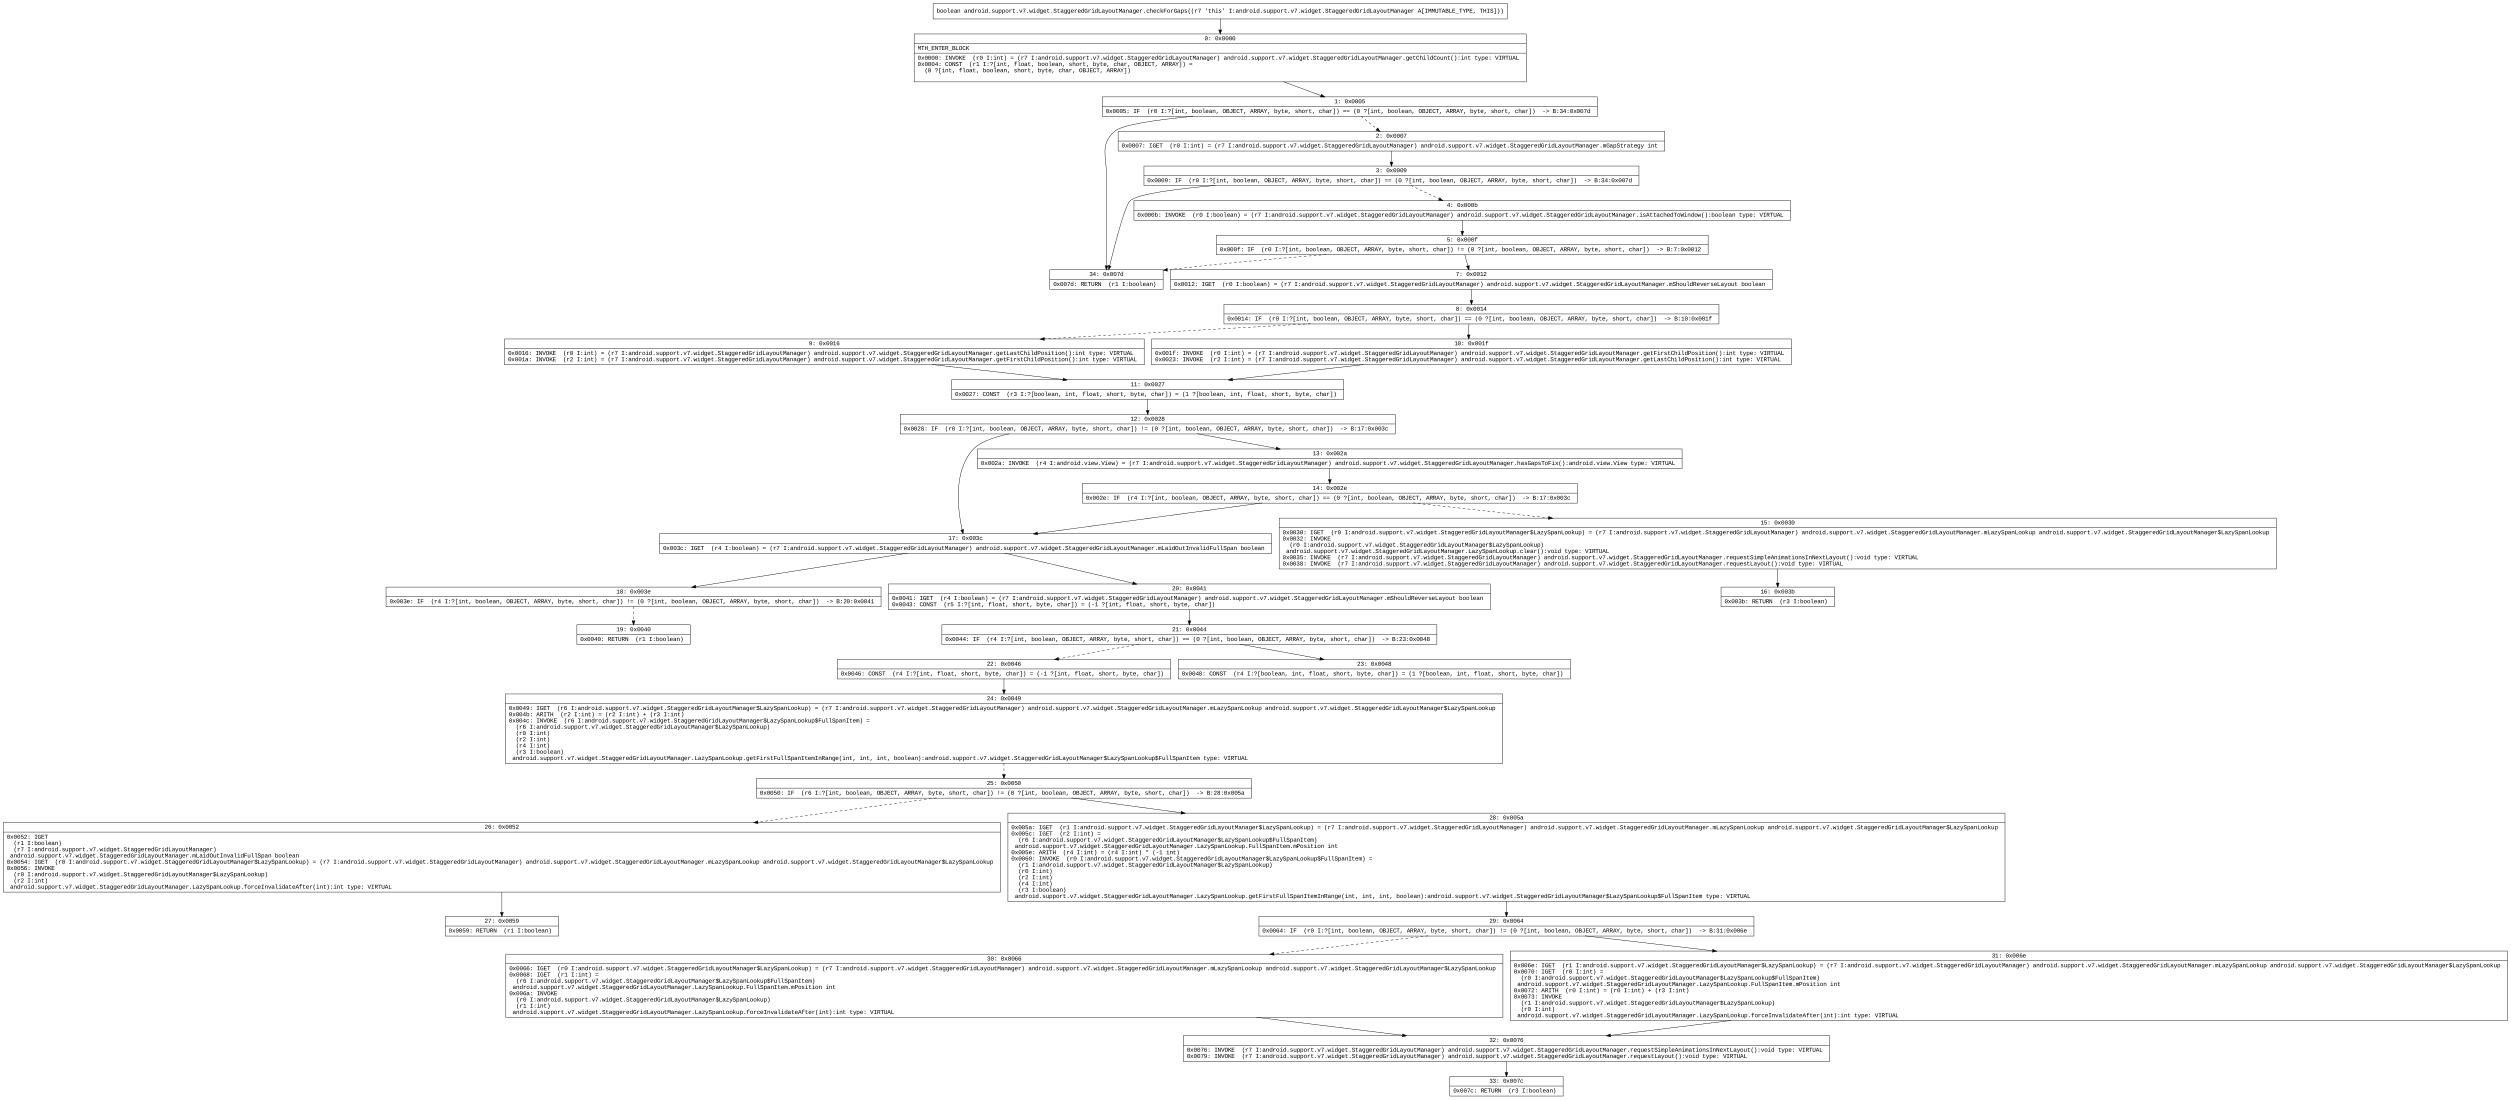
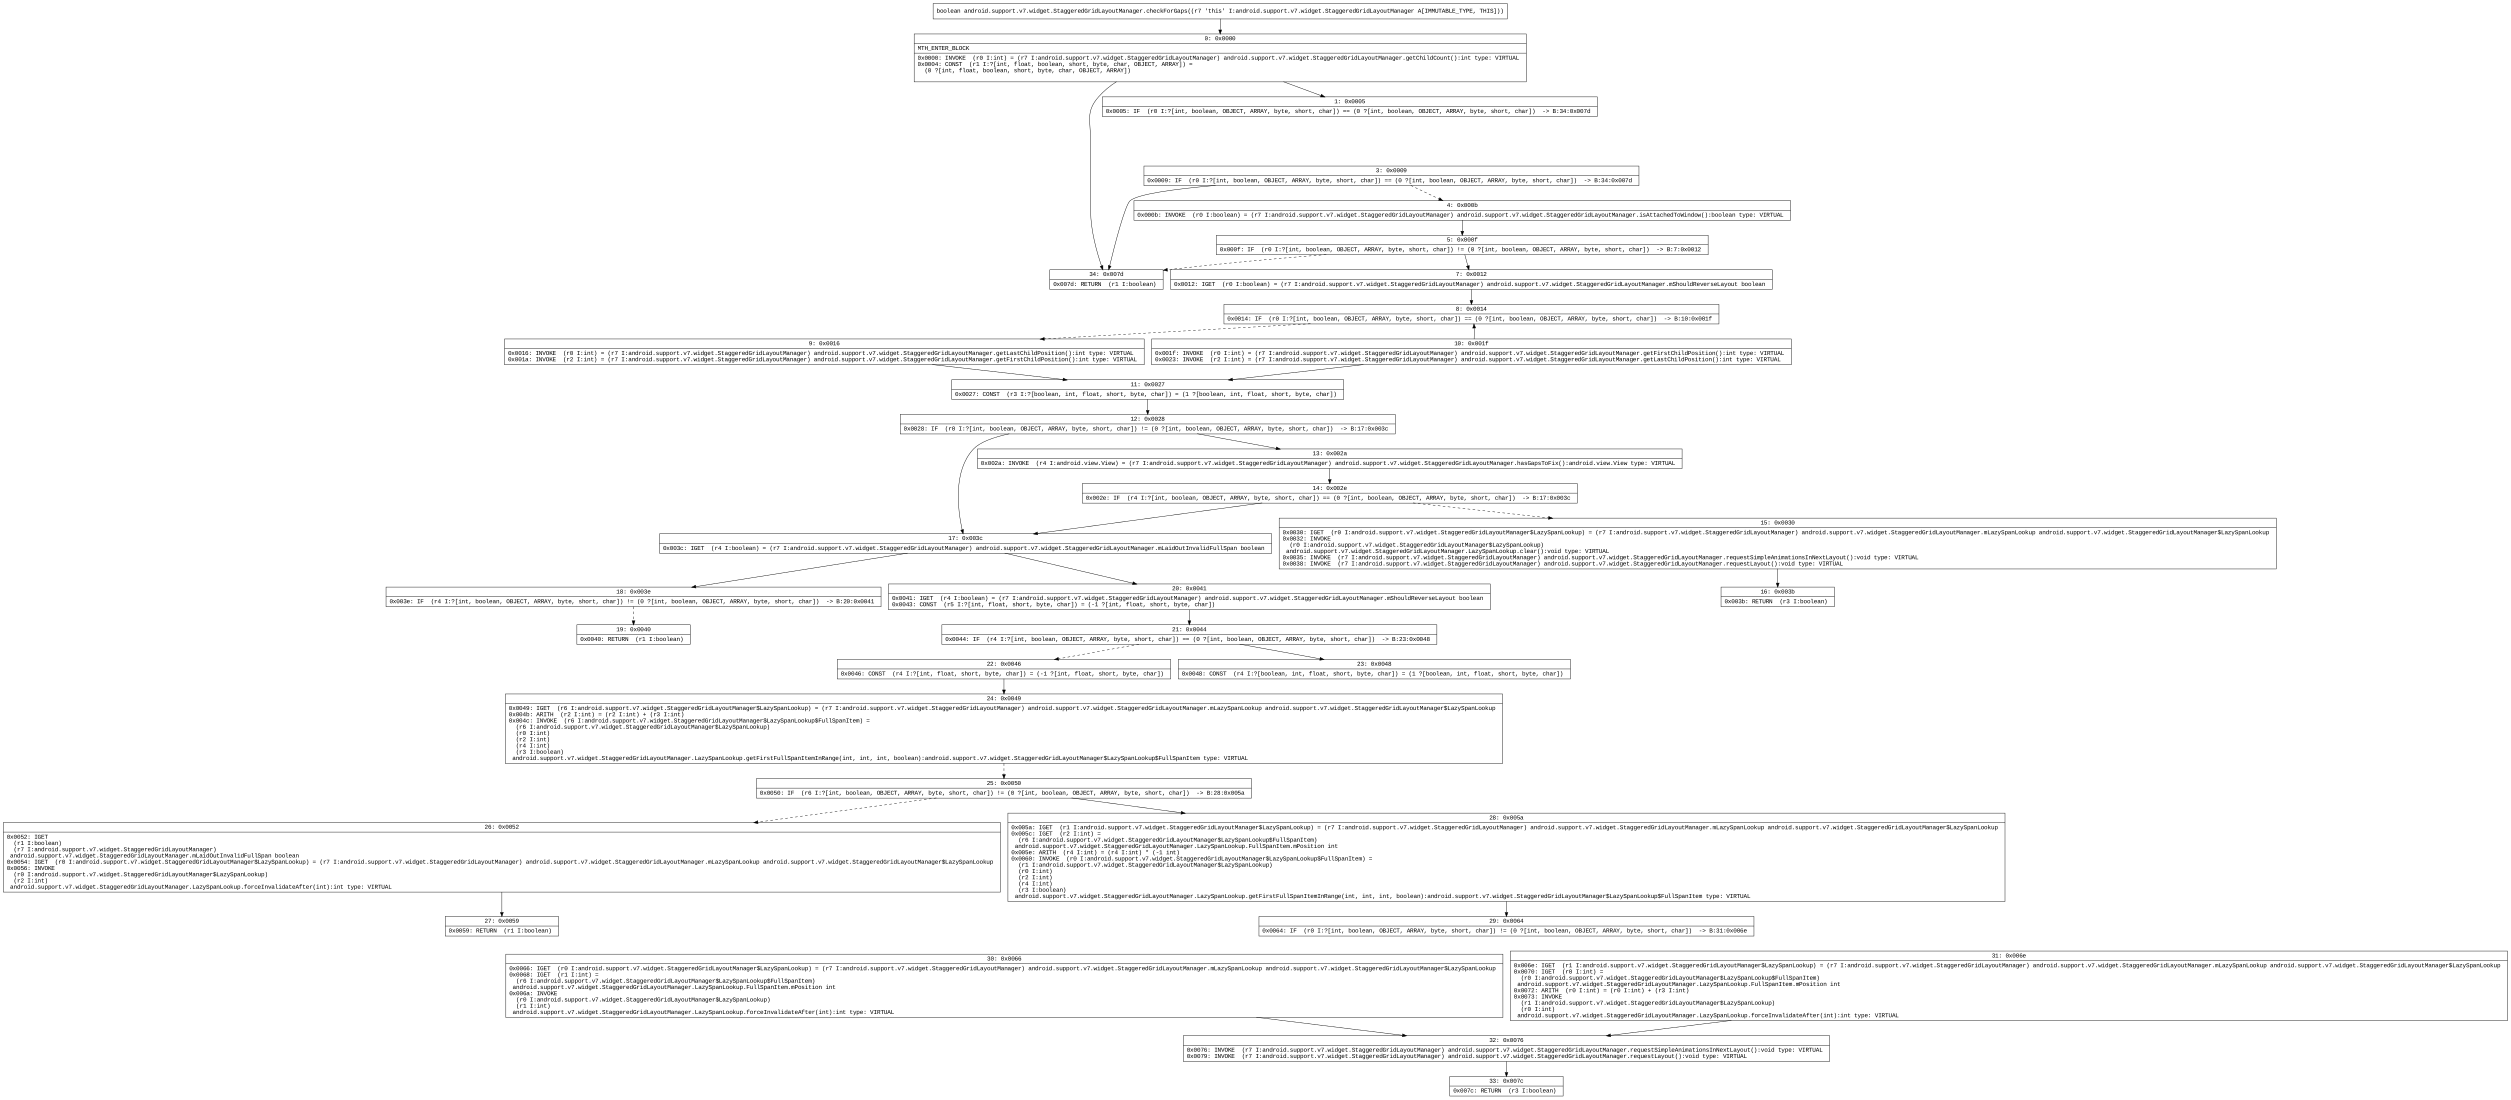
node "2: 0x0007": removed
edge "1: 0x0005" -> "34: 0x007d": now "0: 0x0000" -> "34: 0x007d"
edge "8: 0x0014" -> "10: 0x001f": reversed
edge "29: 0x0064" -> "31: 0x006e": removed
edge "29: 0x0064" -> "30: 0x0066": removed
